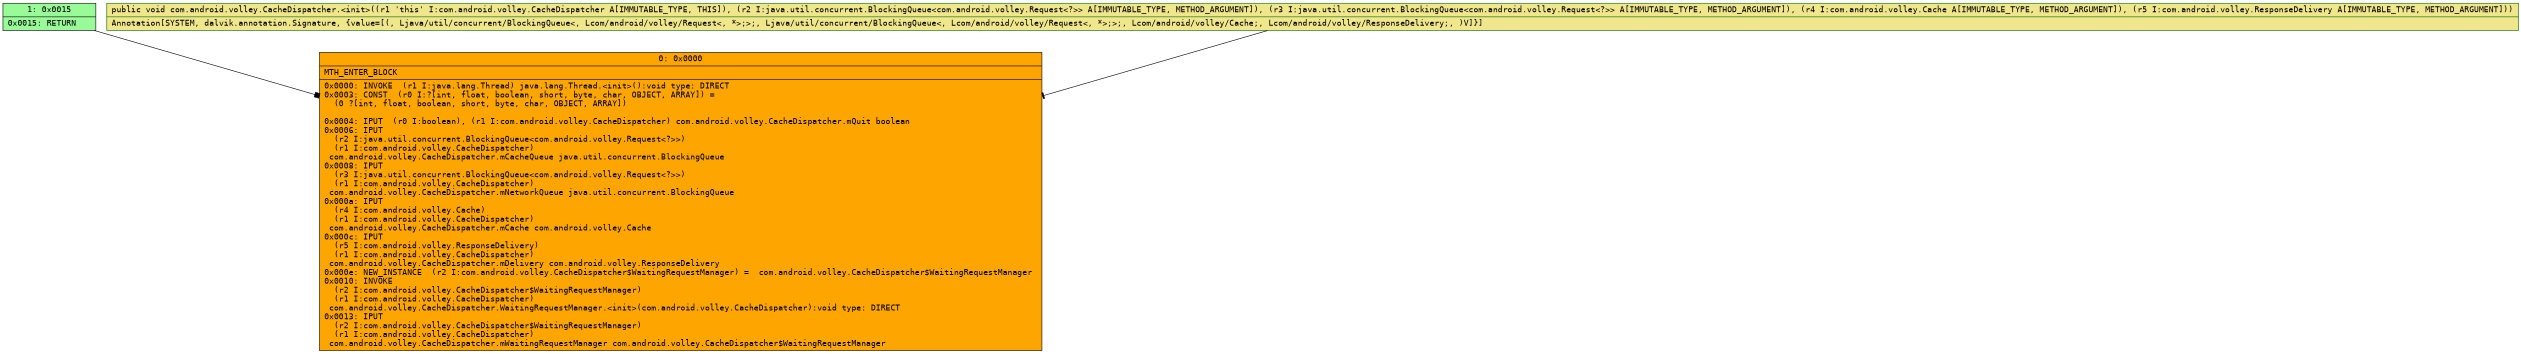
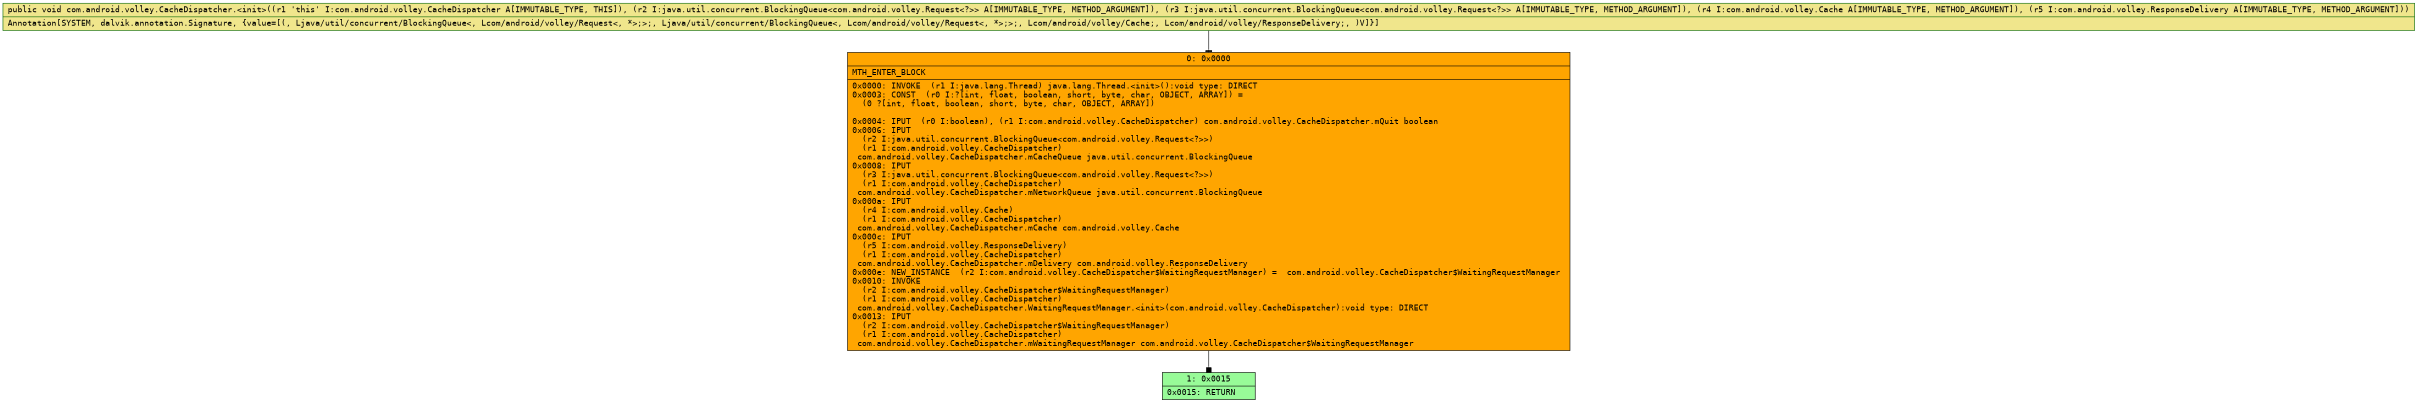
edge "1: 0x0015" -> "0: 0x0000": reversed
